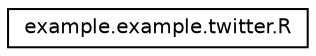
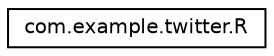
node "example.example.twitter.R": label "example.example.twitter.R" -> "com.example.twitter.R"
